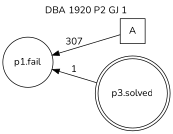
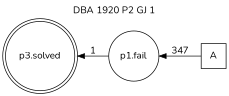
edge "A" -> "p1.fail": label "307" -> "347"
edge "p3.solved" -> "p1.fail": reversed
